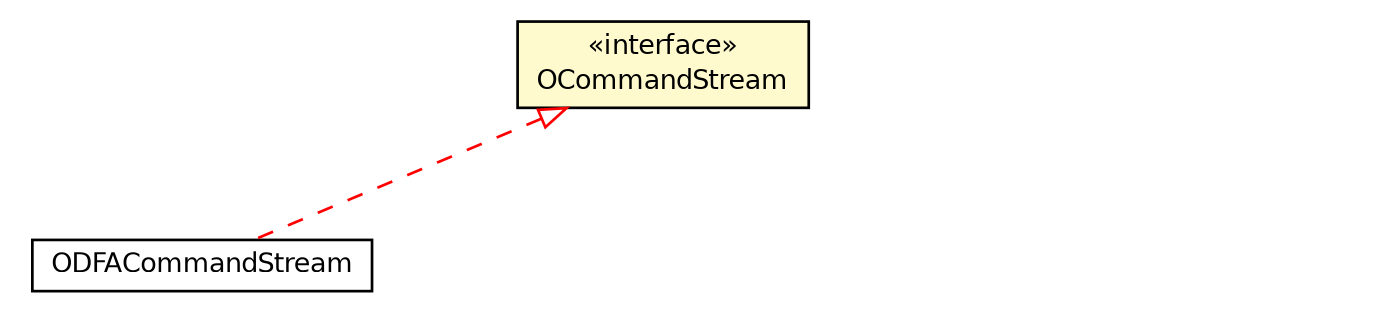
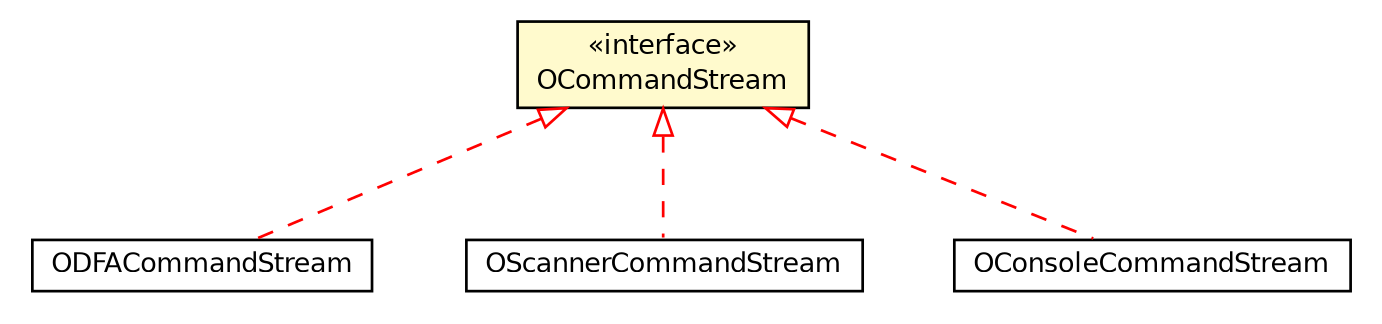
node "OScannerCommandStream": added
node "OConsoleCommandStream": added
